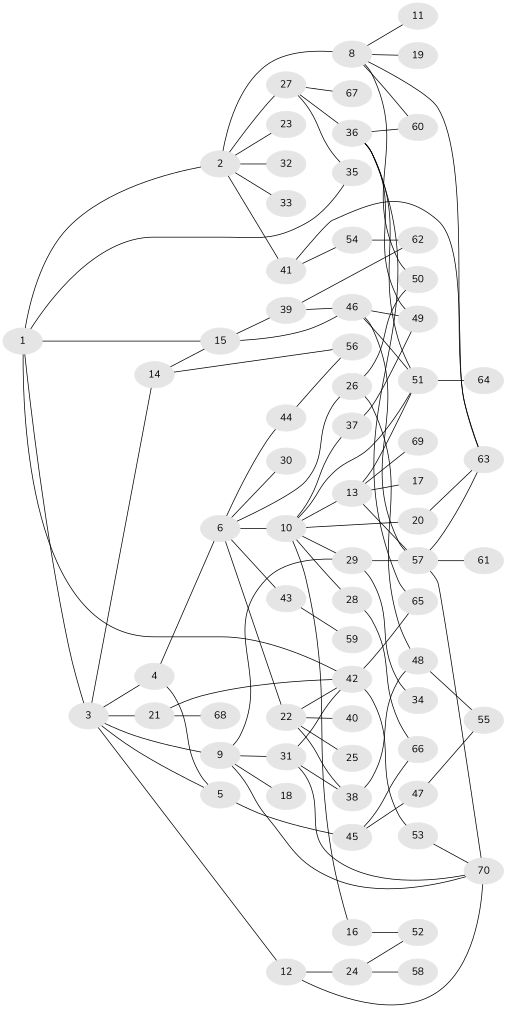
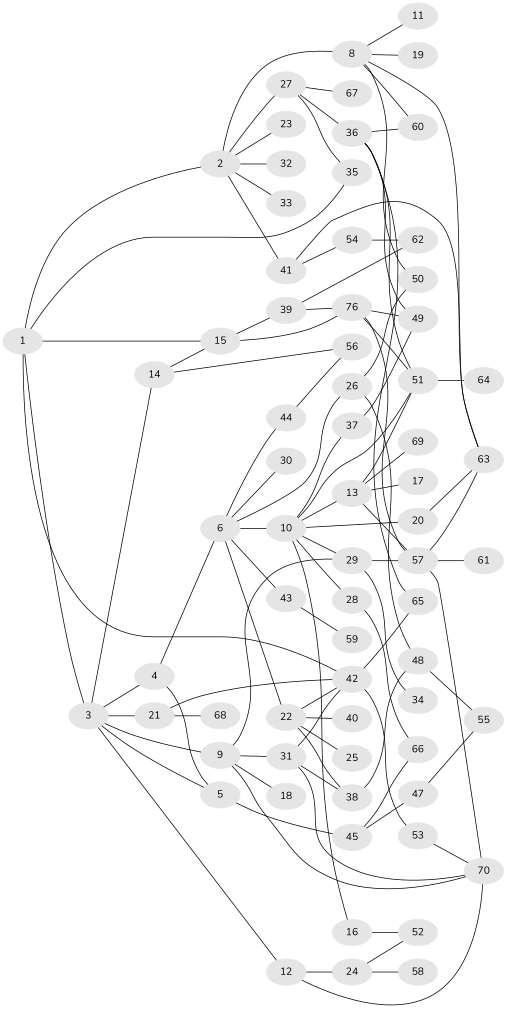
node "46": label "46" -> "76"
